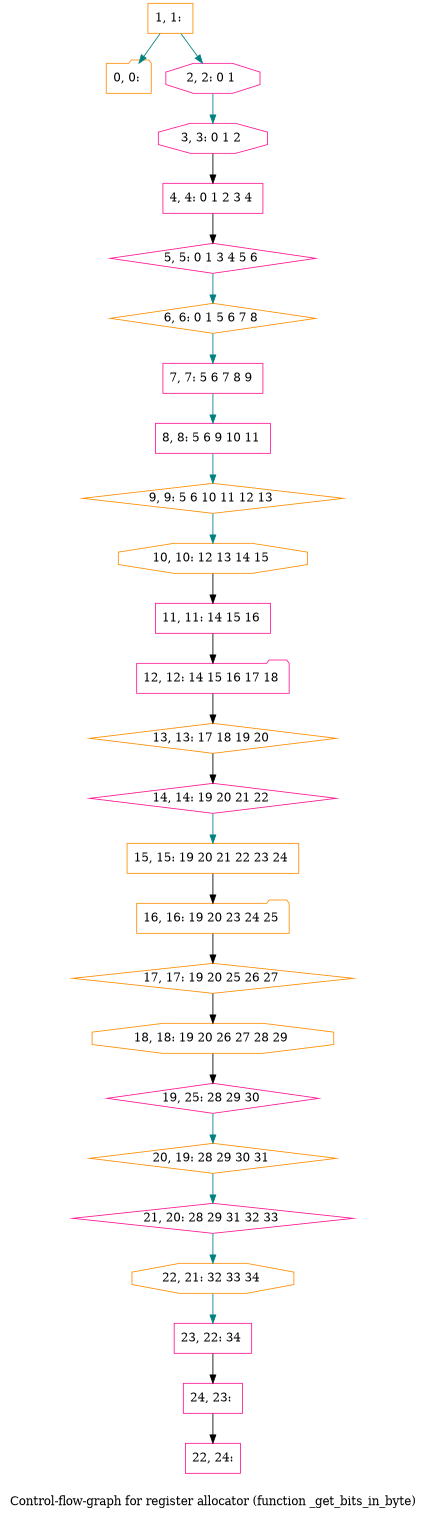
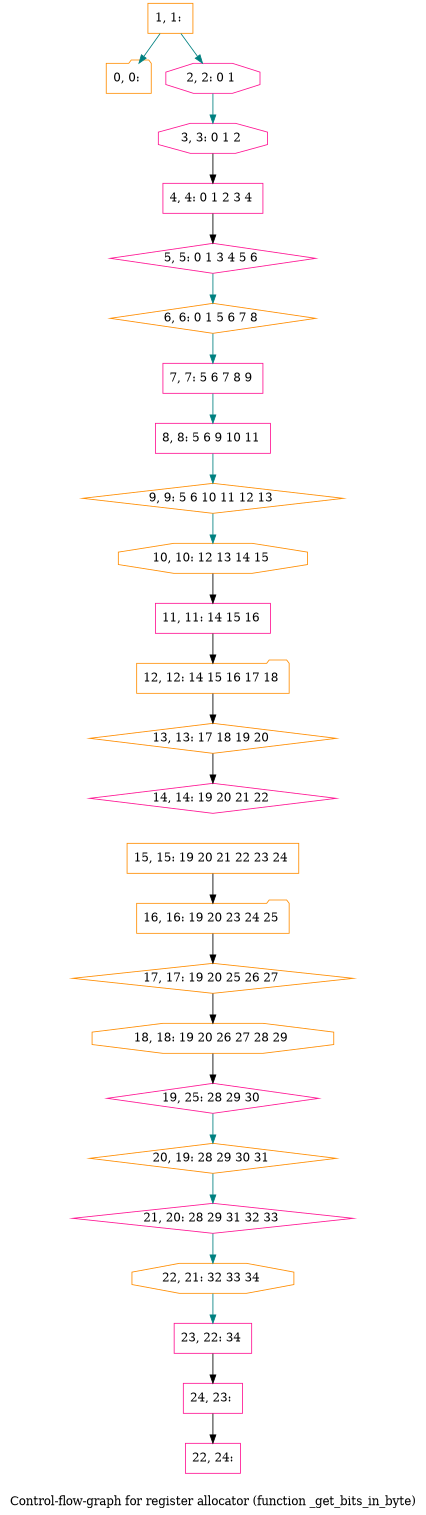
node "12, 12: 14 15 16 17 18": color deeppink -> darkorange
edge "14, 14: 19 20 21 22" -> "15, 15: 19 20 21 22 23 24": removed
